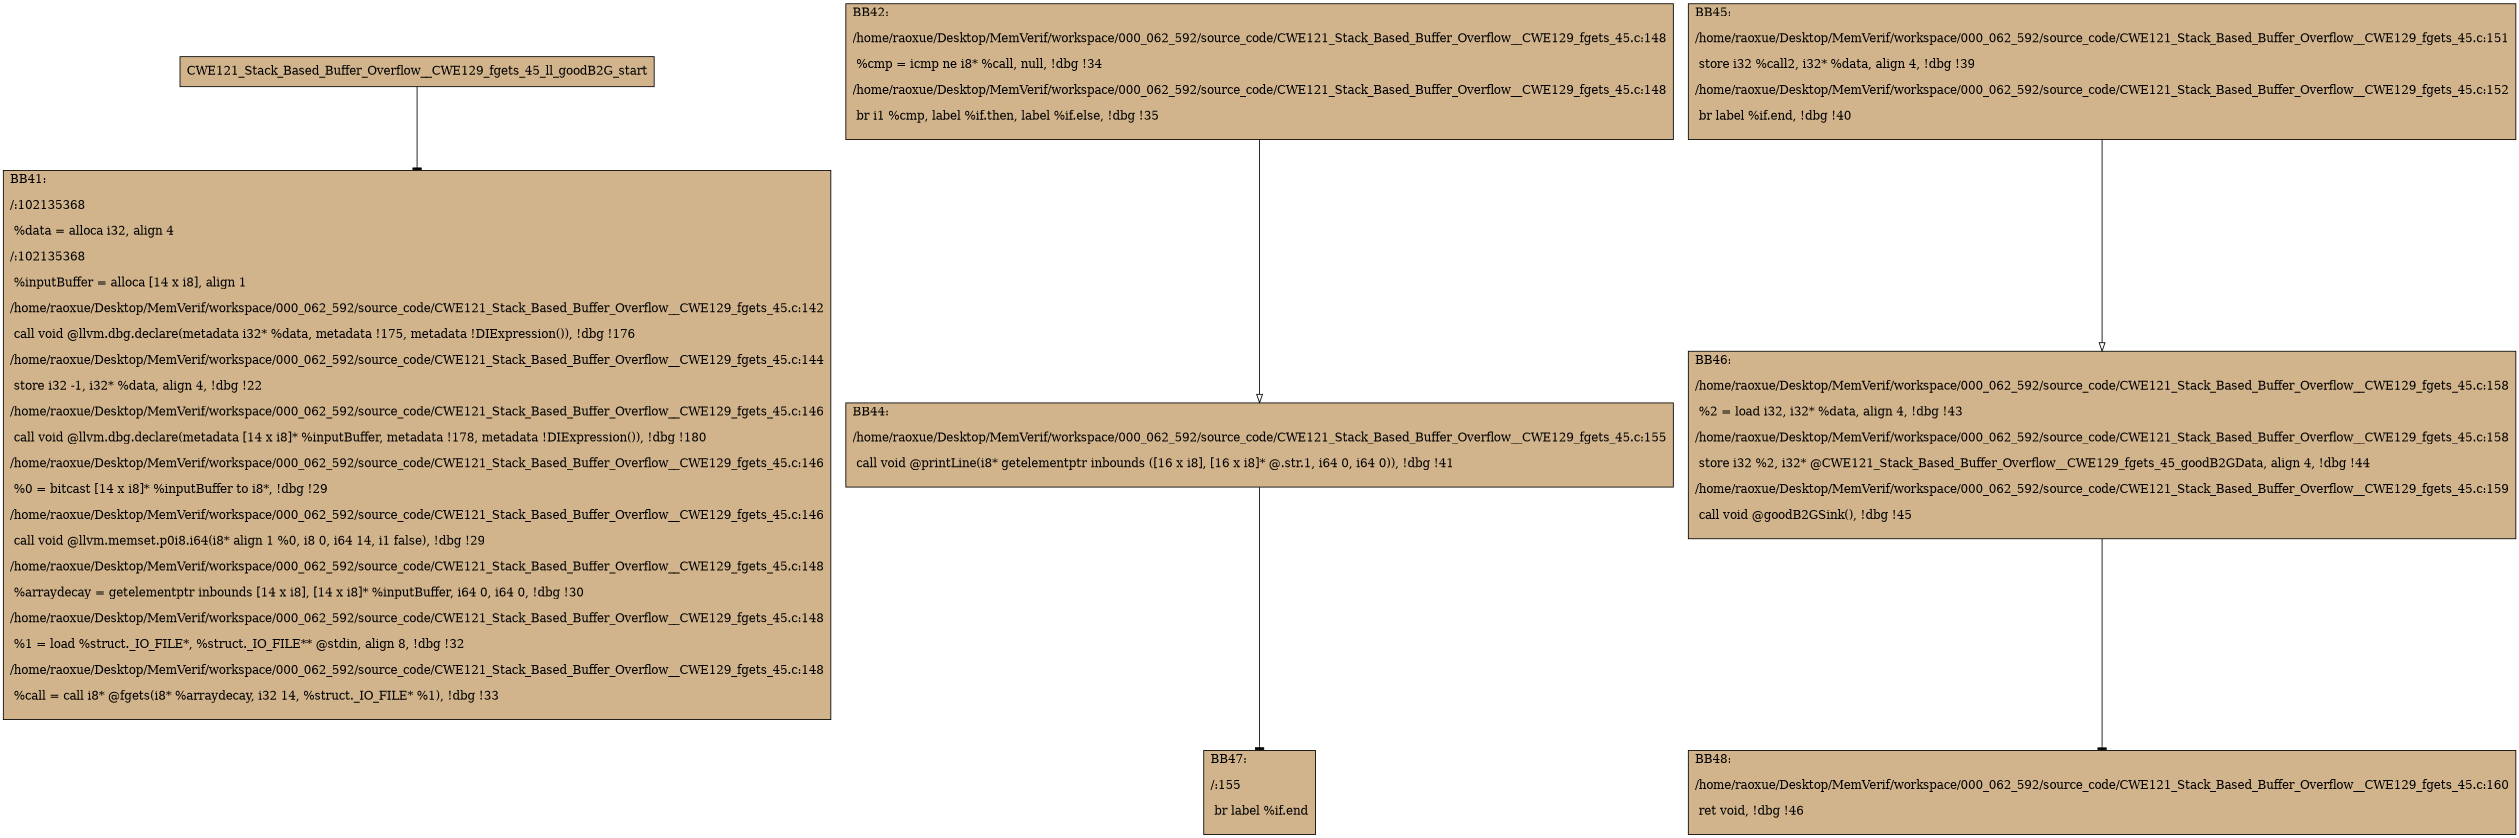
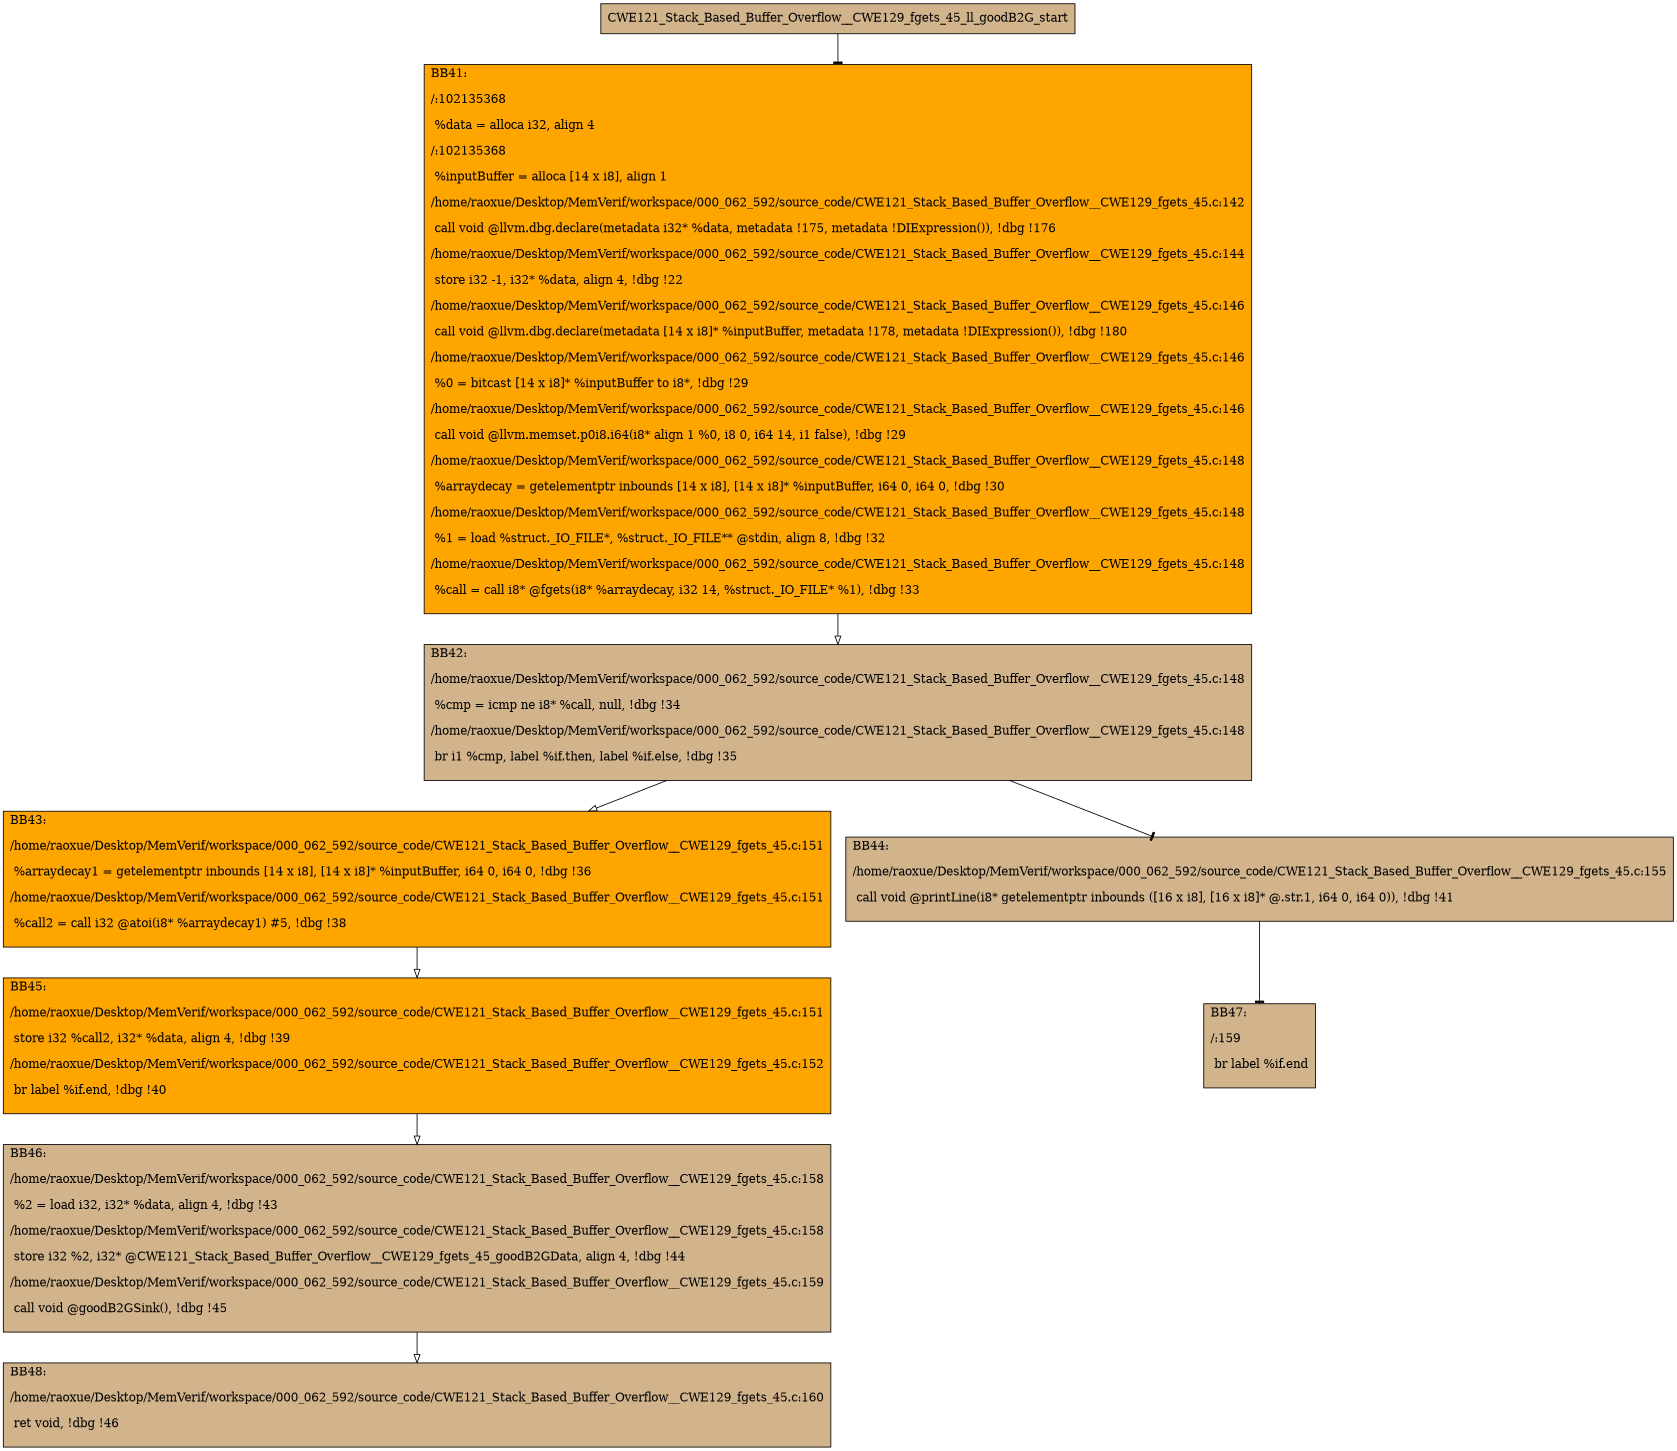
node "BB45:": fillcolor tan -> orange
edge "BB42:" -> "BB44:": arrowhead onormal -> tee
node "BB41:": fillcolor tan -> orange
edge "BB41:" -> "BB42:": added
edge "BB46:" -> "BB48:": arrowhead tee -> onormal
node "BB47:": text "/:155" -> "/:159"
node "BB43:": added
